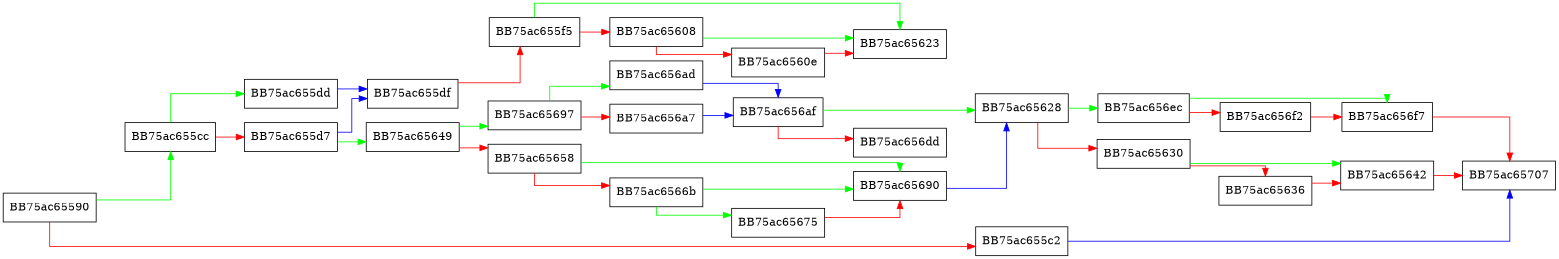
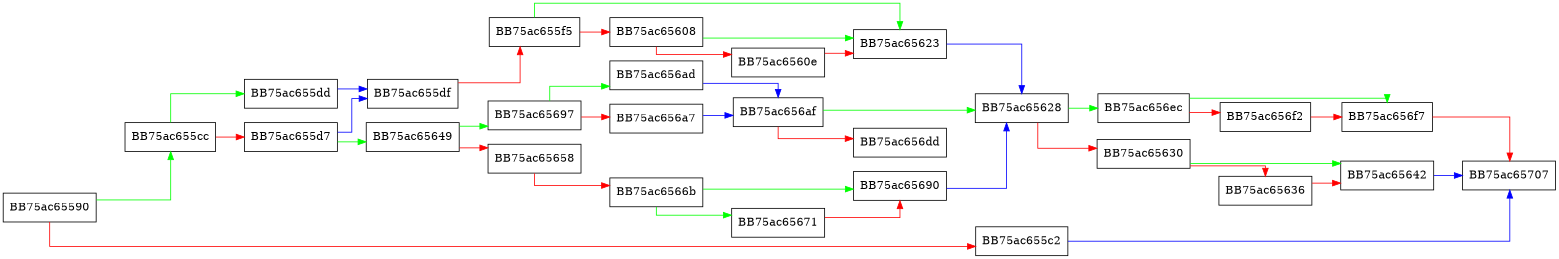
edge "BB75ac65623" -> "BB75ac65628": added
edge "BB75ac65658" -> "BB75ac65690": removed
edge "BB75ac65642" -> "BB75ac65707": color red -> blue
node "BB75ac65675": label "BB75ac65675" -> "BB75ac65671"
